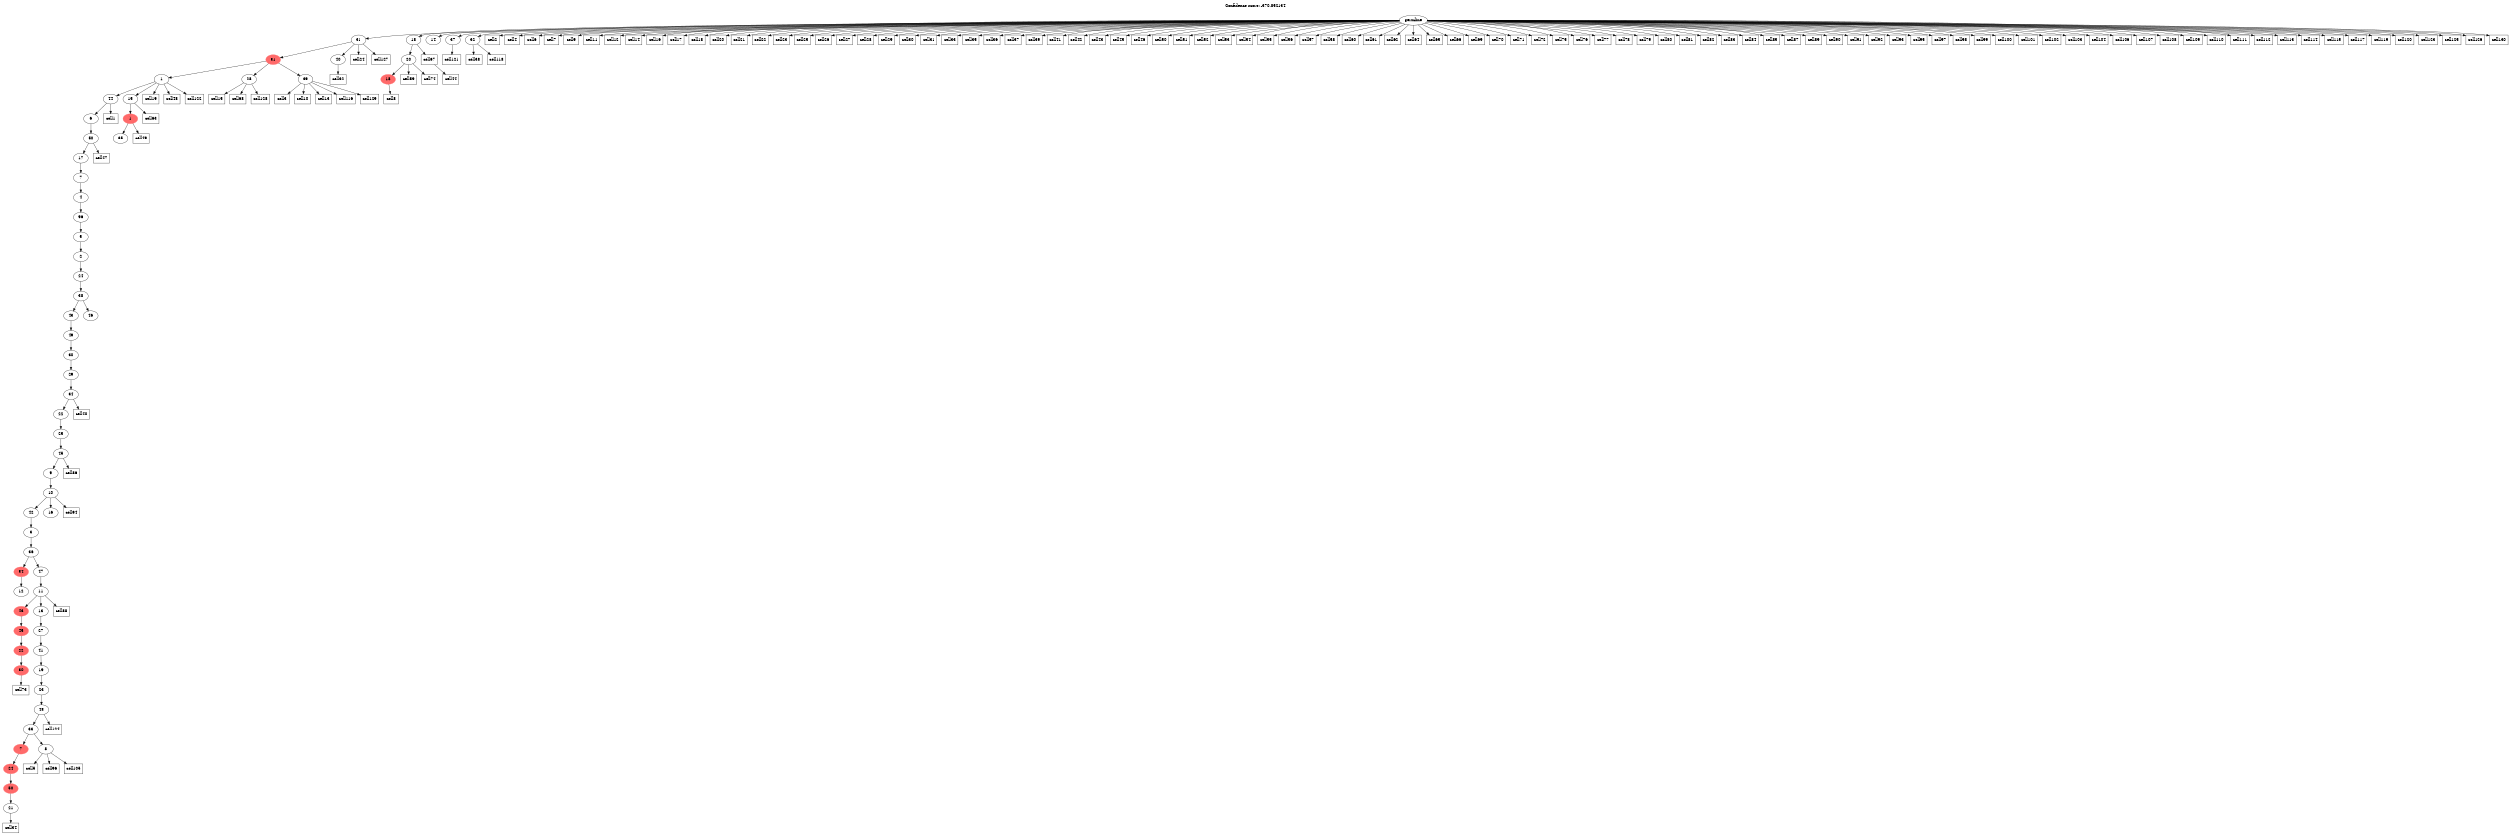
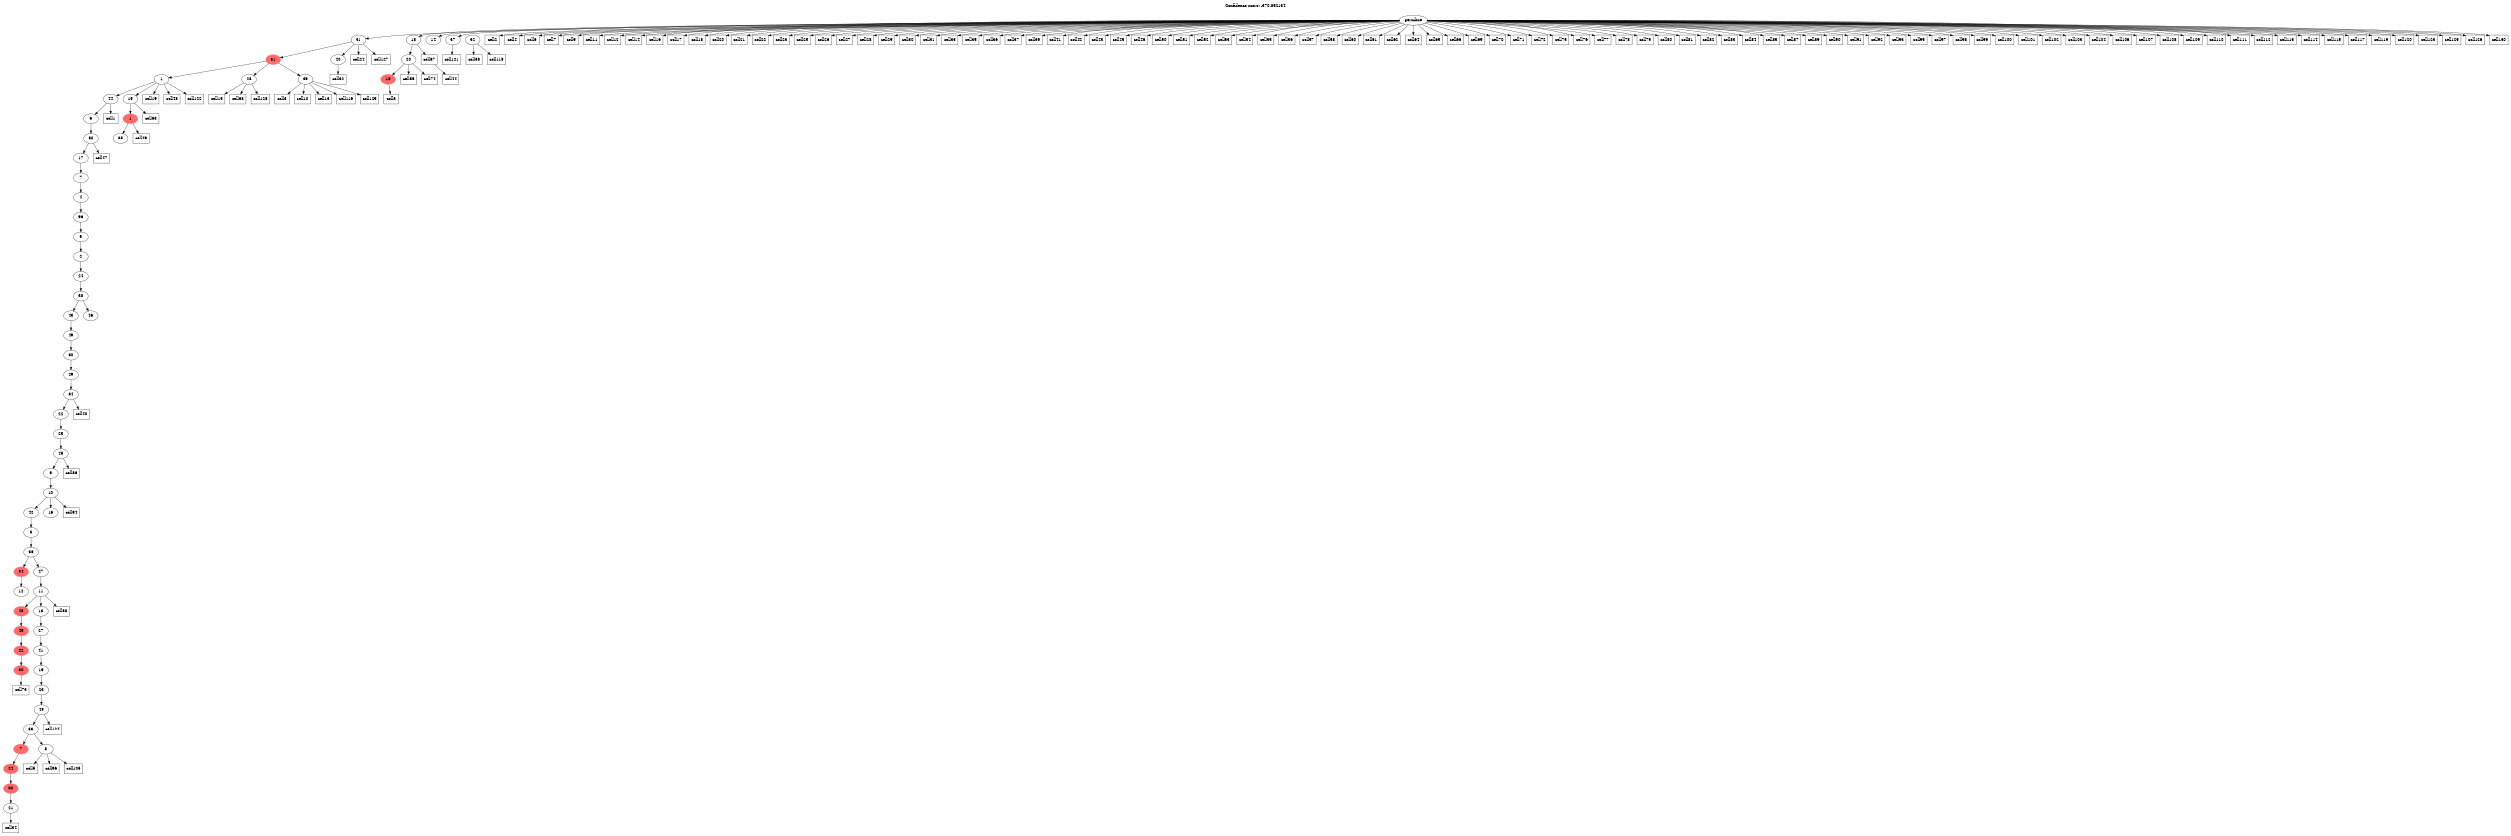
edge "germline" -> "32": removed
